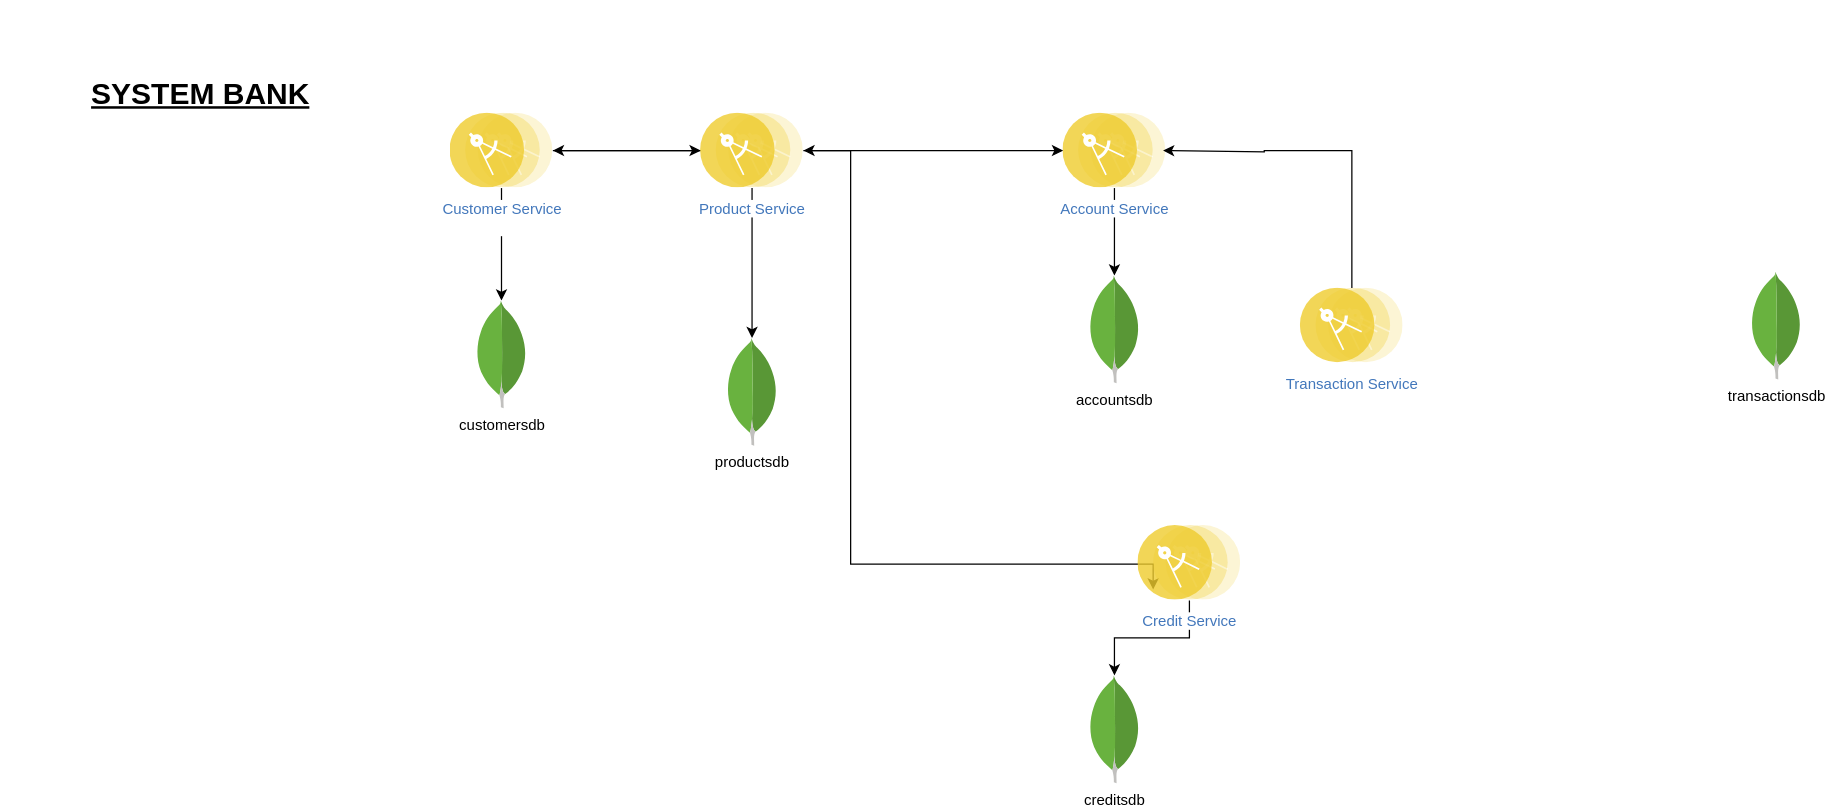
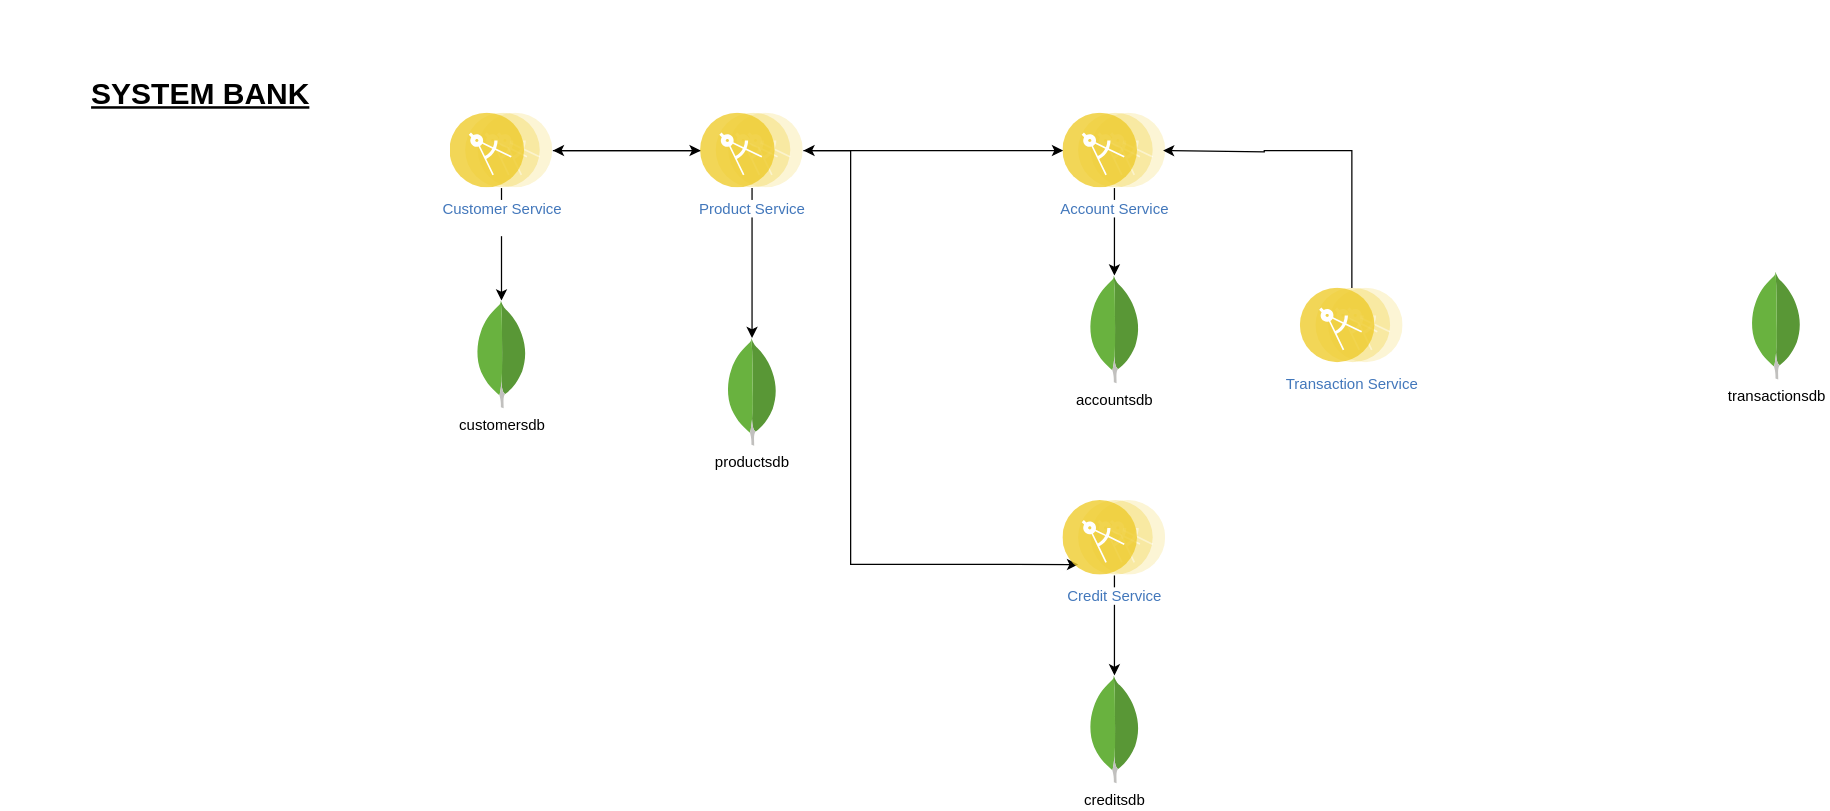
node "Credit Service": moved (1190, 563) -> (1115, 538)
